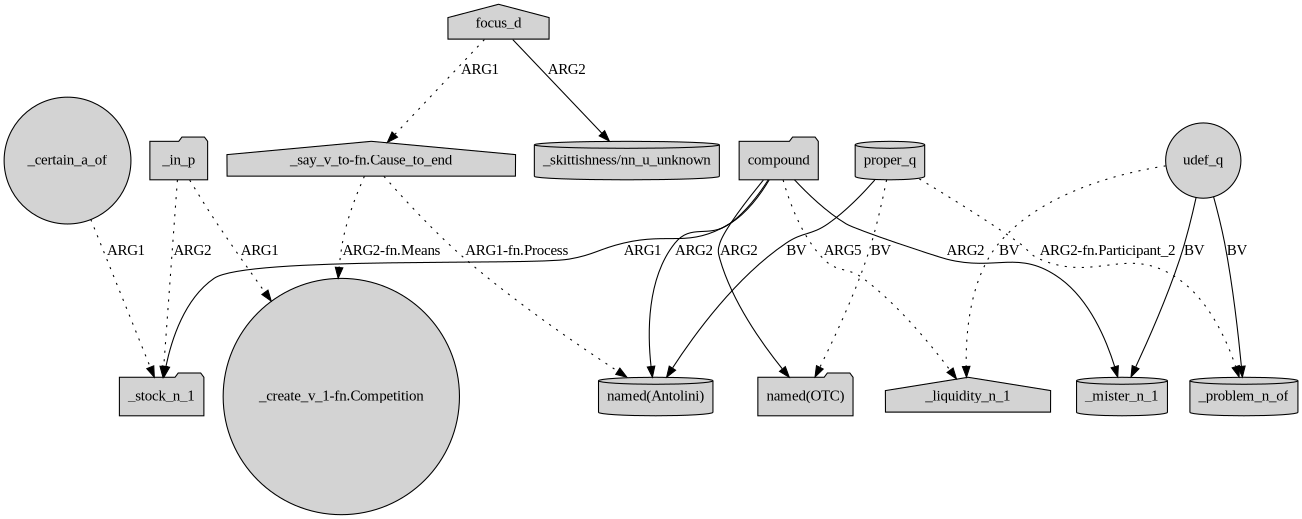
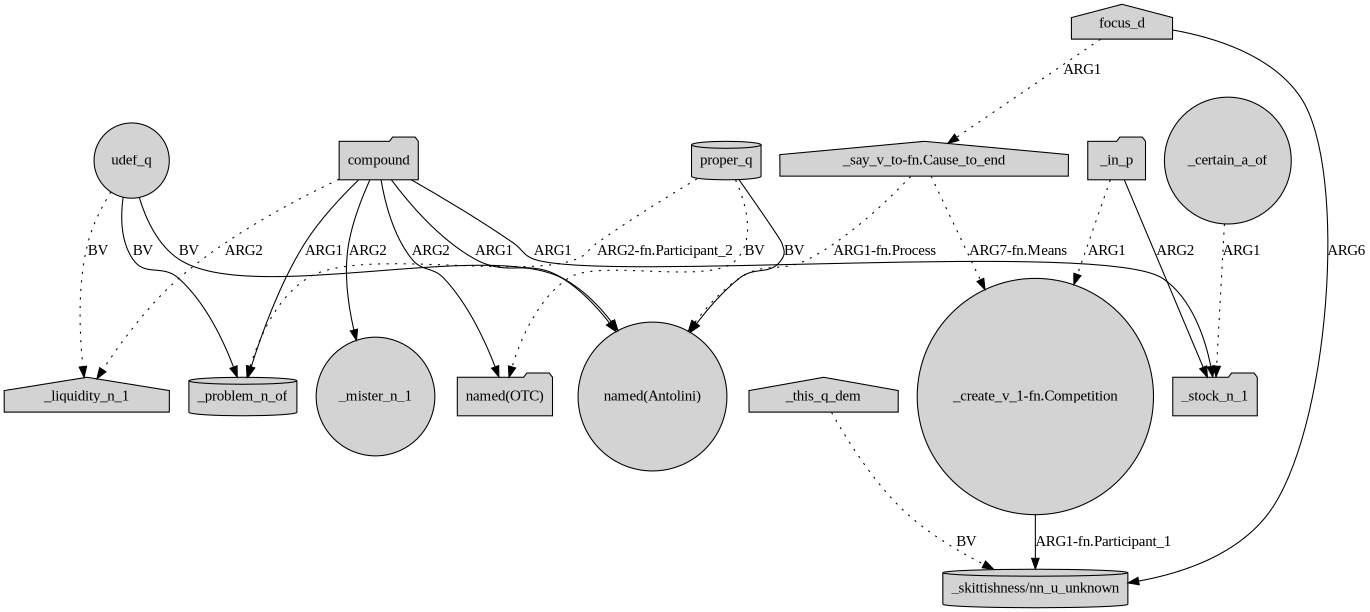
edge "focus_d" -> "_skittishness/nn_u_unknown": label "ARG2" -> "ARG6"
edge "_say_v_to-fn.Cause_to_end" -> "_create_v_1-fn.Competition": label "ARG2-fn.Means" -> "ARG7-fn.Means"
edge "compound" -> "named(Antolini)": label "ARG2" -> "ARG1"
edge "compound" -> "_liquidity_n_1": label "ARG5" -> "ARG2"
edge "compound" -> "_problem_n_of": added, label "ARG1"
edge "_in_p" -> "_stock_n_1": style dotted -> solid
edge "udef_q" -> "_mister_n_1": now "udef_q" -> "named(Antolini)"
node "named(Antolini)": shape cylinder -> circle
node "_this_q_dem": added
node "_mister_n_1": shape cylinder -> circle
edge "_create_v_1-fn.Competition" -> "_skittishness/nn_u_unknown": added, label "ARG1-fn.Participant_1"
